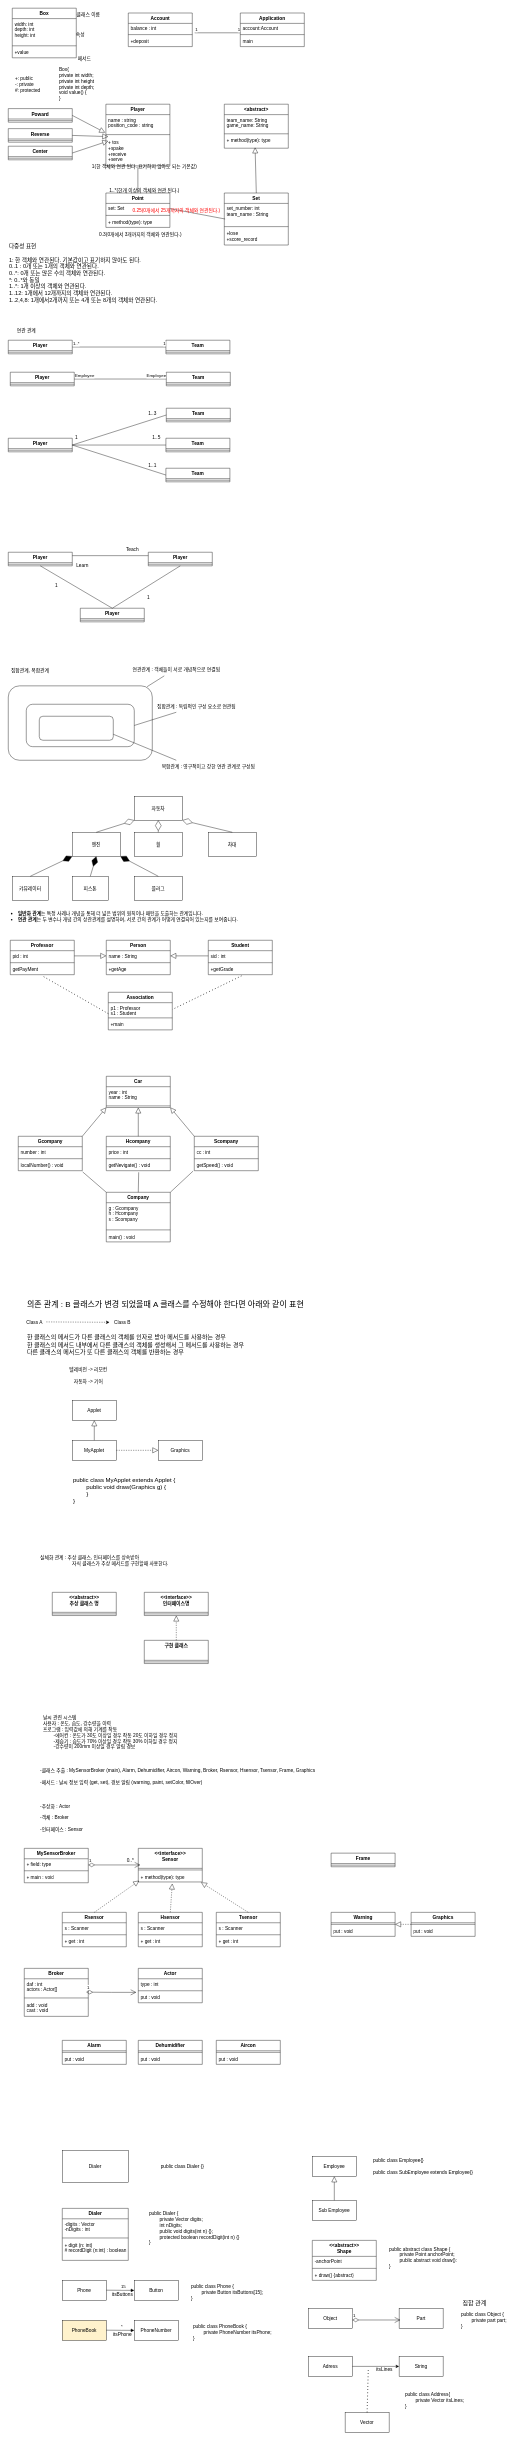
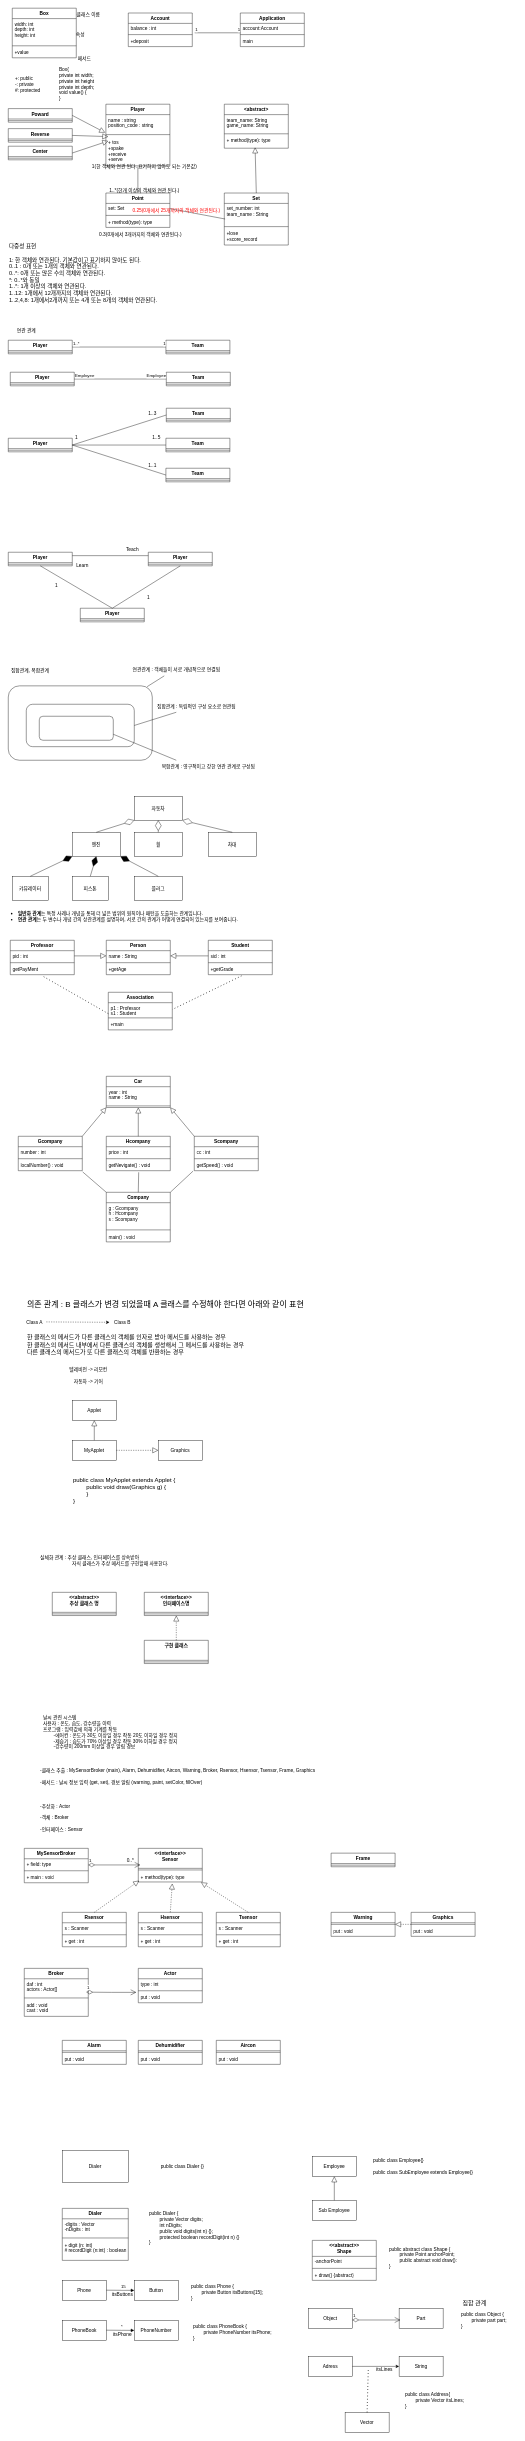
node "PhoneBook": fillcolor #fff2cc -> #ffffff
